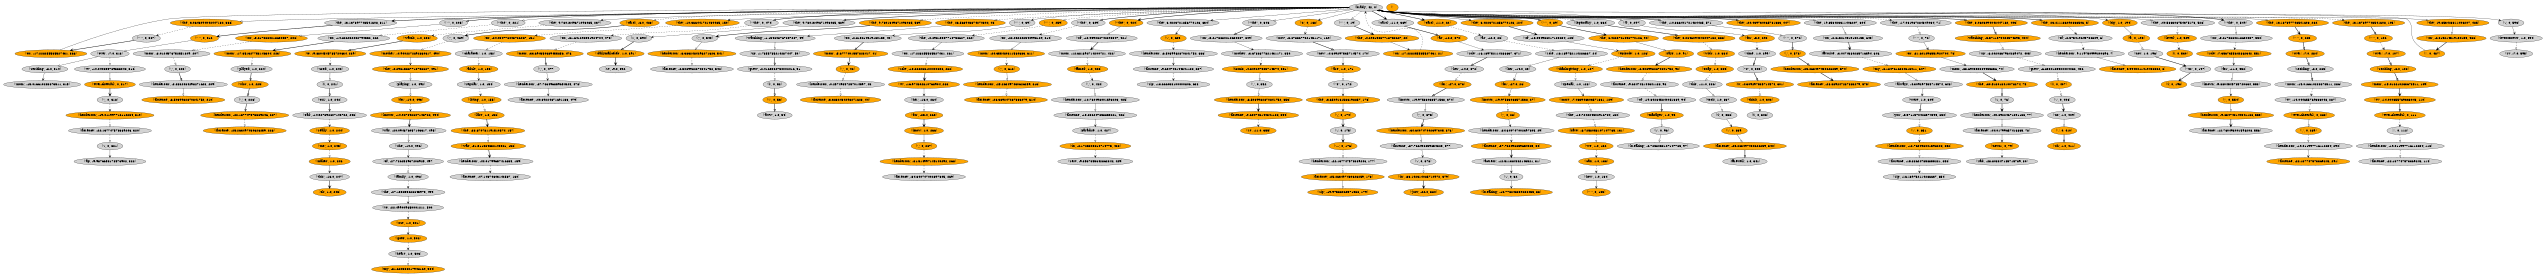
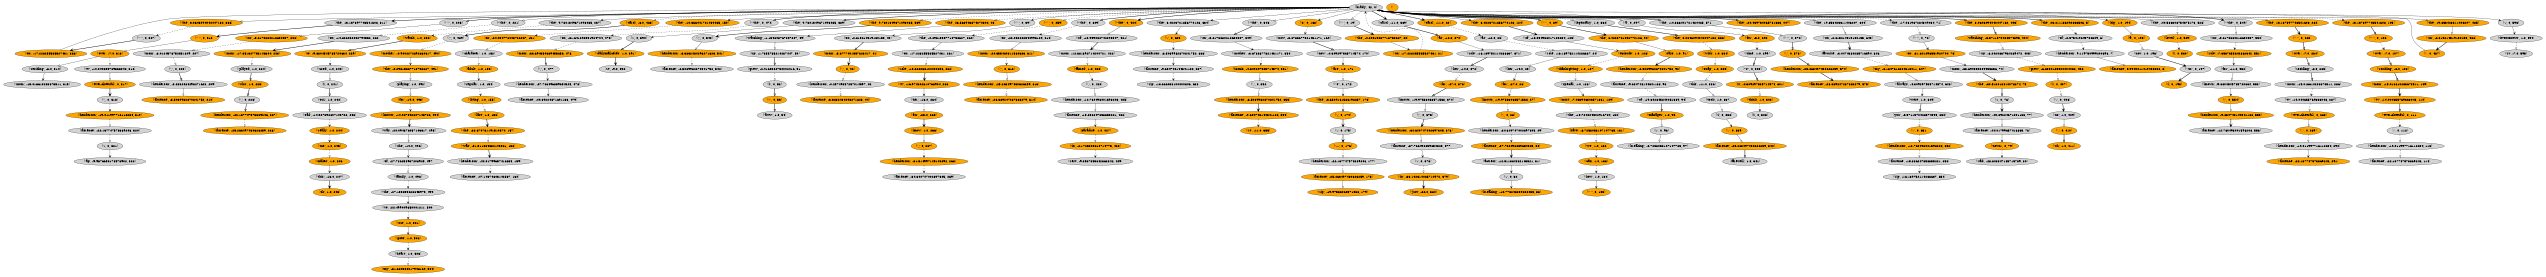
node "('over', -7.0, 313)": fillcolor lightgrey -> orange
node "('grew', -6.8330165500004032, 406)": fillcolor lightgrey -> orange
node "('paradise', 1.0, 427)": fillcolor lightgrey -> orange
